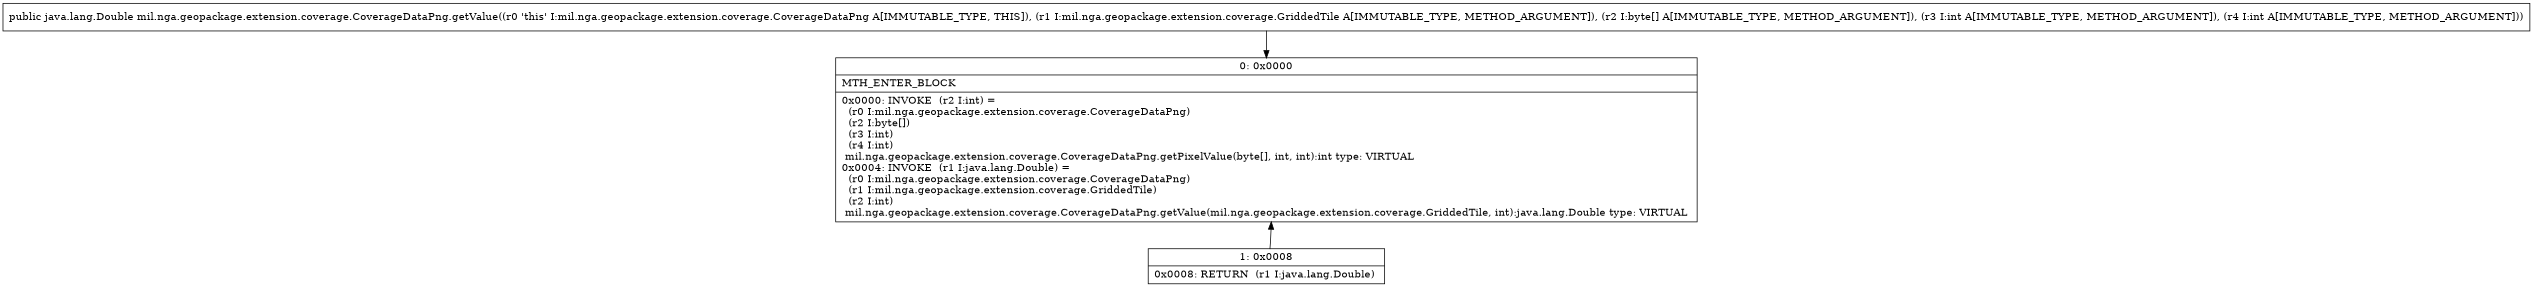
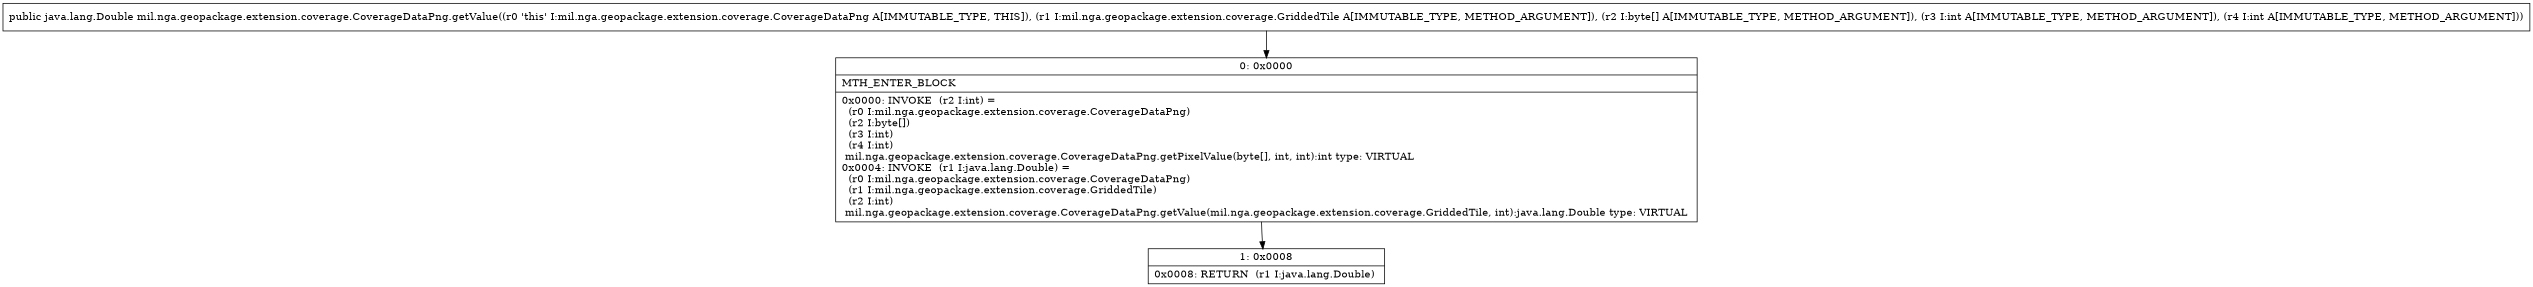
edge "1: 0x0008" -> "0: 0x0000": reversed
